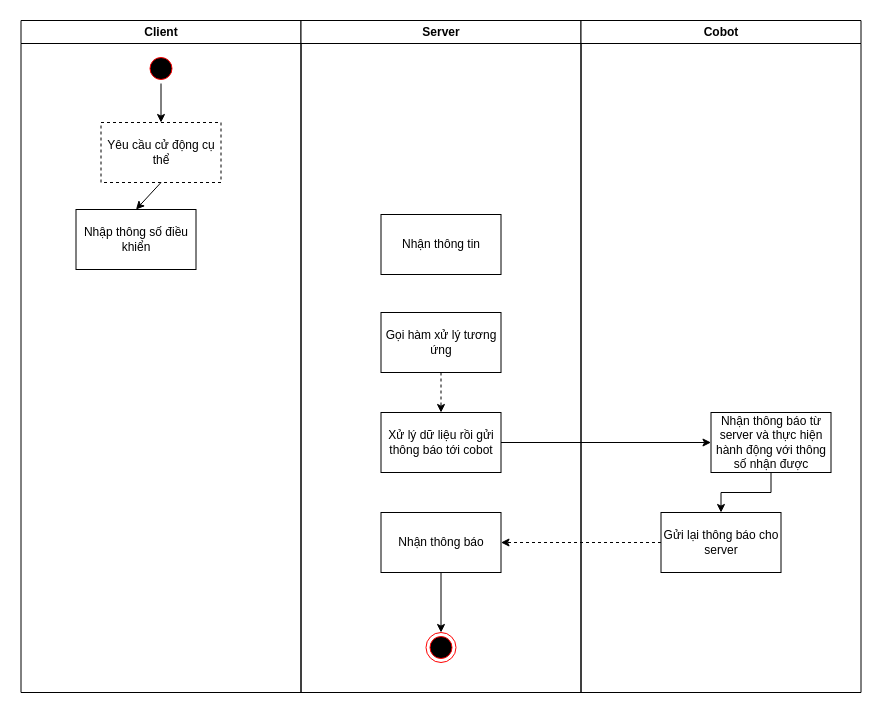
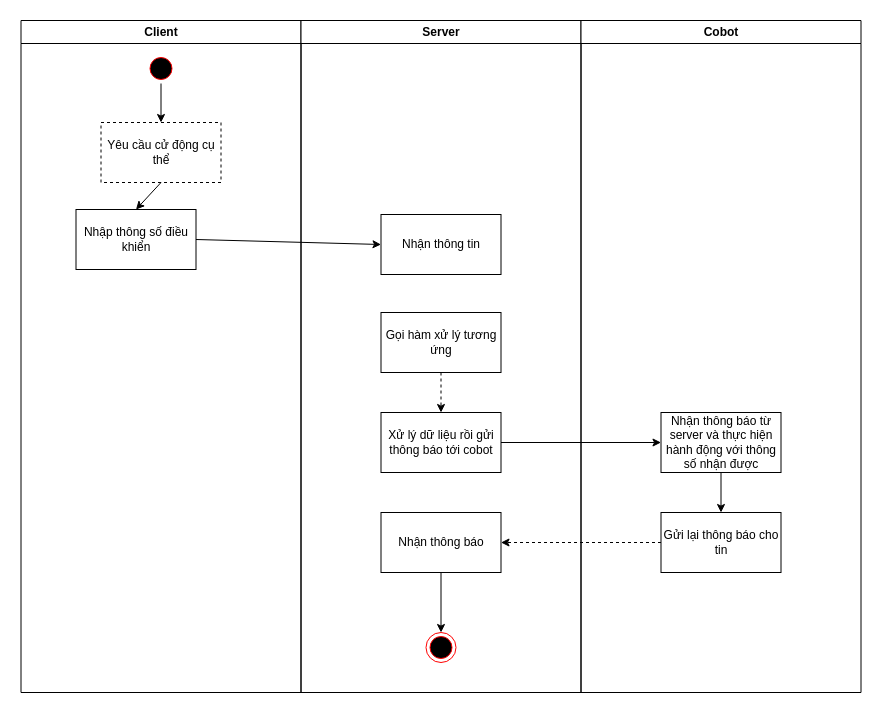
edge "Nhập thông số điều khiển" -> "Nhận thông tin": added
node "Nhận thông báo từ server và thực hiện hành động với thông số nhận được": moved (771, 443) -> (721, 443)
node "Gửi lại thông báo cho server": label "Gửi lại thông báo cho server" -> "Gửi lại thông báo cho tin"
